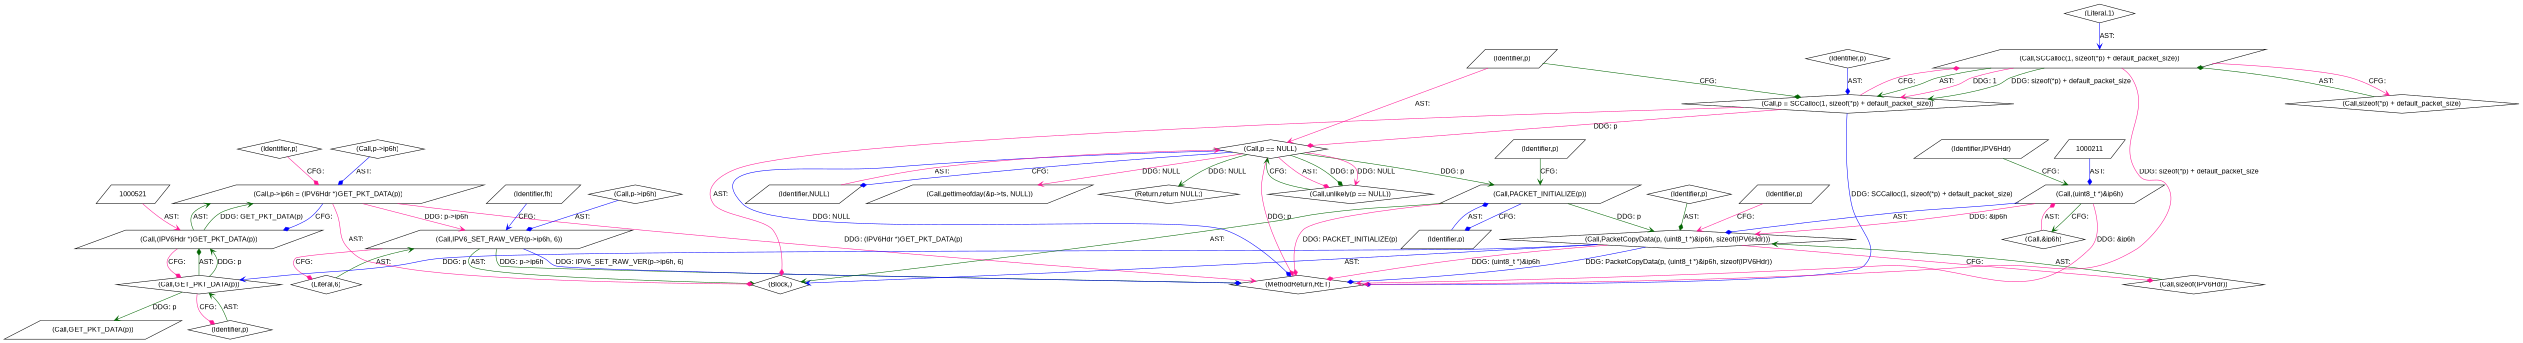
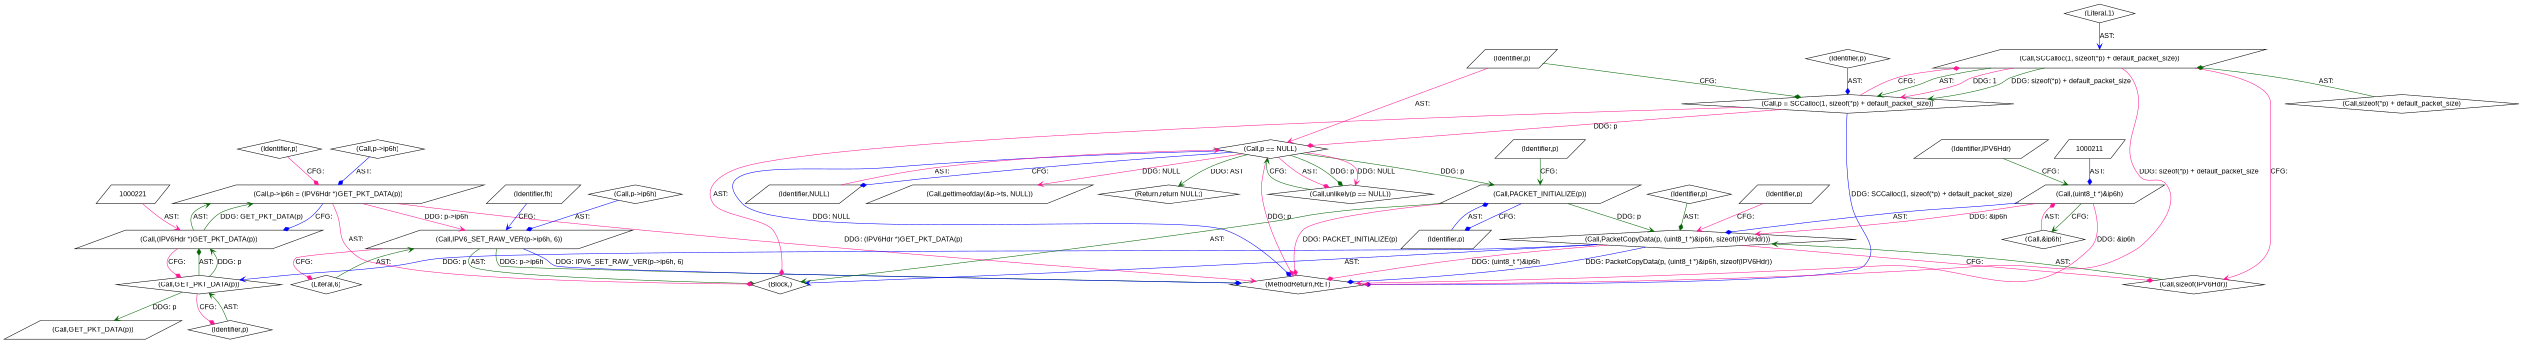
edge "(Call,SCCalloc(1, sizeof(*p) + default_packet_size))" -> "(Call,sizeof(*p) + default_packet_size)": now "(Call,SCCalloc(1, sizeof(*p) + default_packet_size))" -> "(Call,sizeof(IPV6Hdr))"
edge "(Call,p == NULL)" -> "(Return,return NULL;)": label "DDG: NULL" -> "DDG: AST"
node "1000521": label "1000521" -> "1000221"
